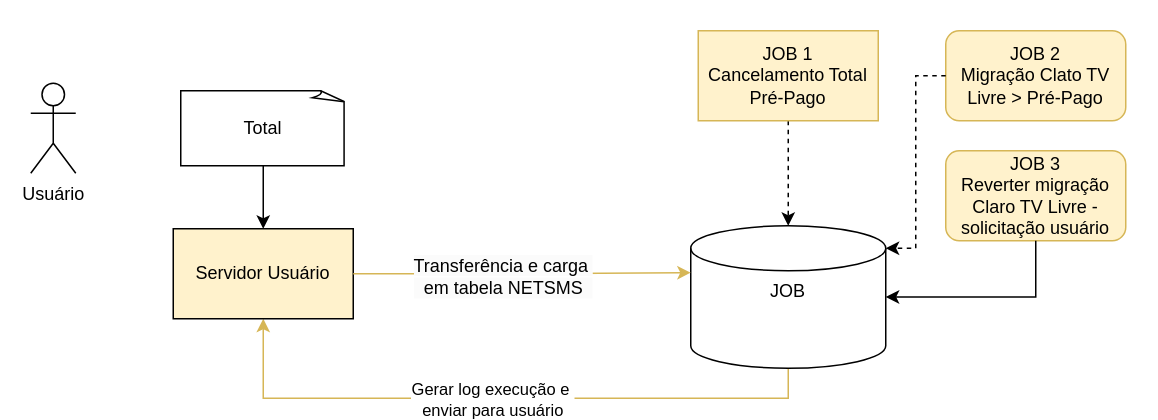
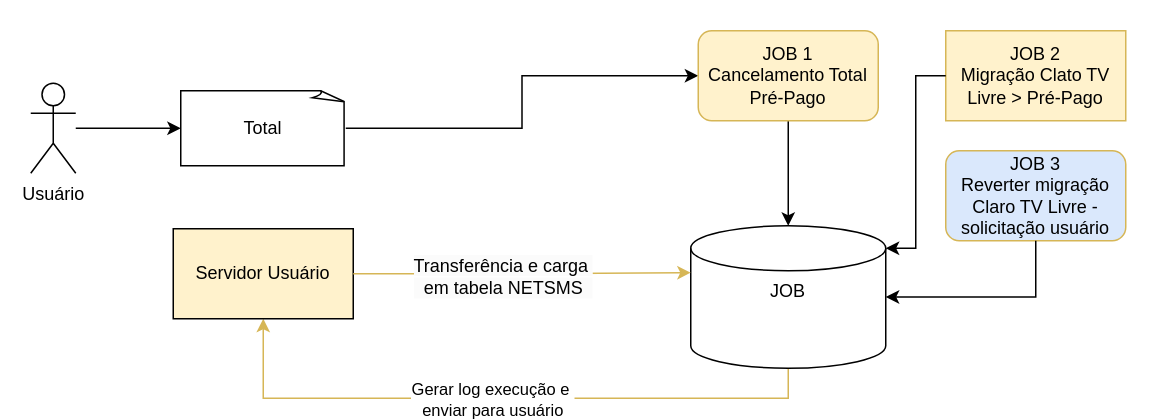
node "JOB 1 Cancelamento Total Pré-Pago": shape rectangle -> rounded rectangle
node "JOB 2 Migração Clato TV Livre > Pré-Pago": shape rounded rectangle -> rectangle
edge "Usuário" -> "Total": added
edge "JOB 2 Migração Clato TV Livre > Pré-Pago" -> "JOB": style dashed -> solid
edge "JOB 1 Cancelamento Total Pré-Pago" -> "JOB": style dashed -> solid
edge "Total" -> "Servidor Usuário": now "Total" -> "JOB 1 Cancelamento Total Pré-Pago"
node "JOB 3 Reverter migração Claro TV Livre -solicitação usuário": fillcolor #fff2cc -> #dae8fc
